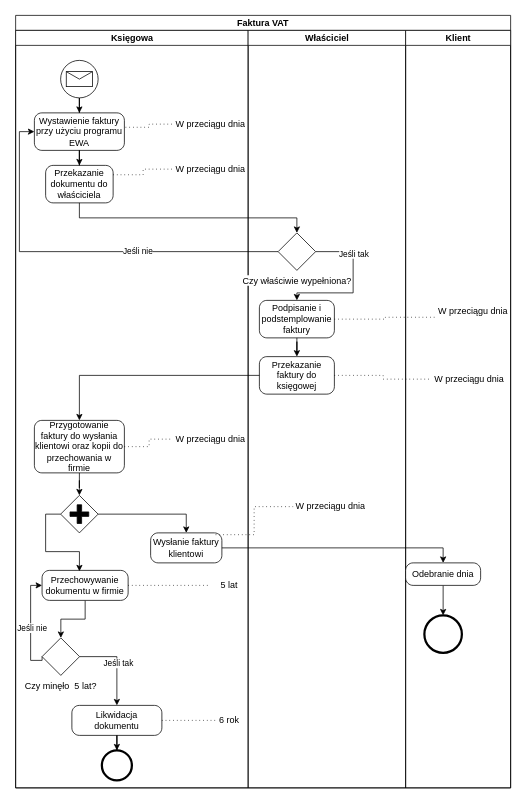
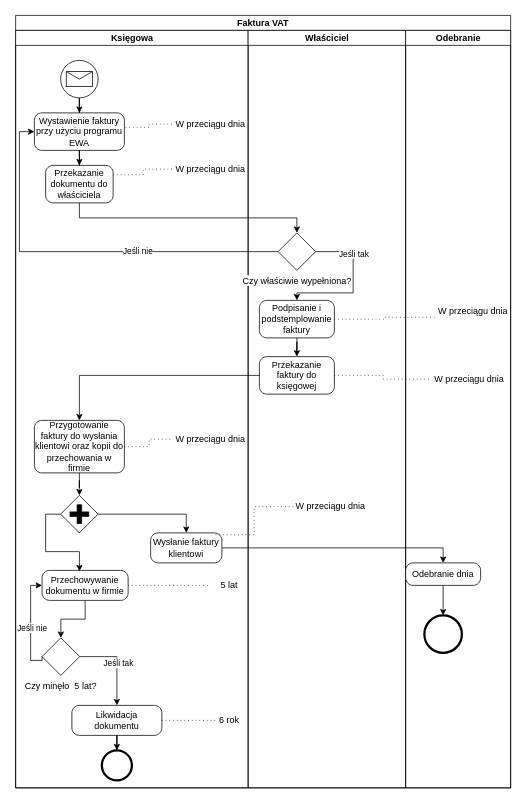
node "Klient": label "Klient" -> "Odebranie"
